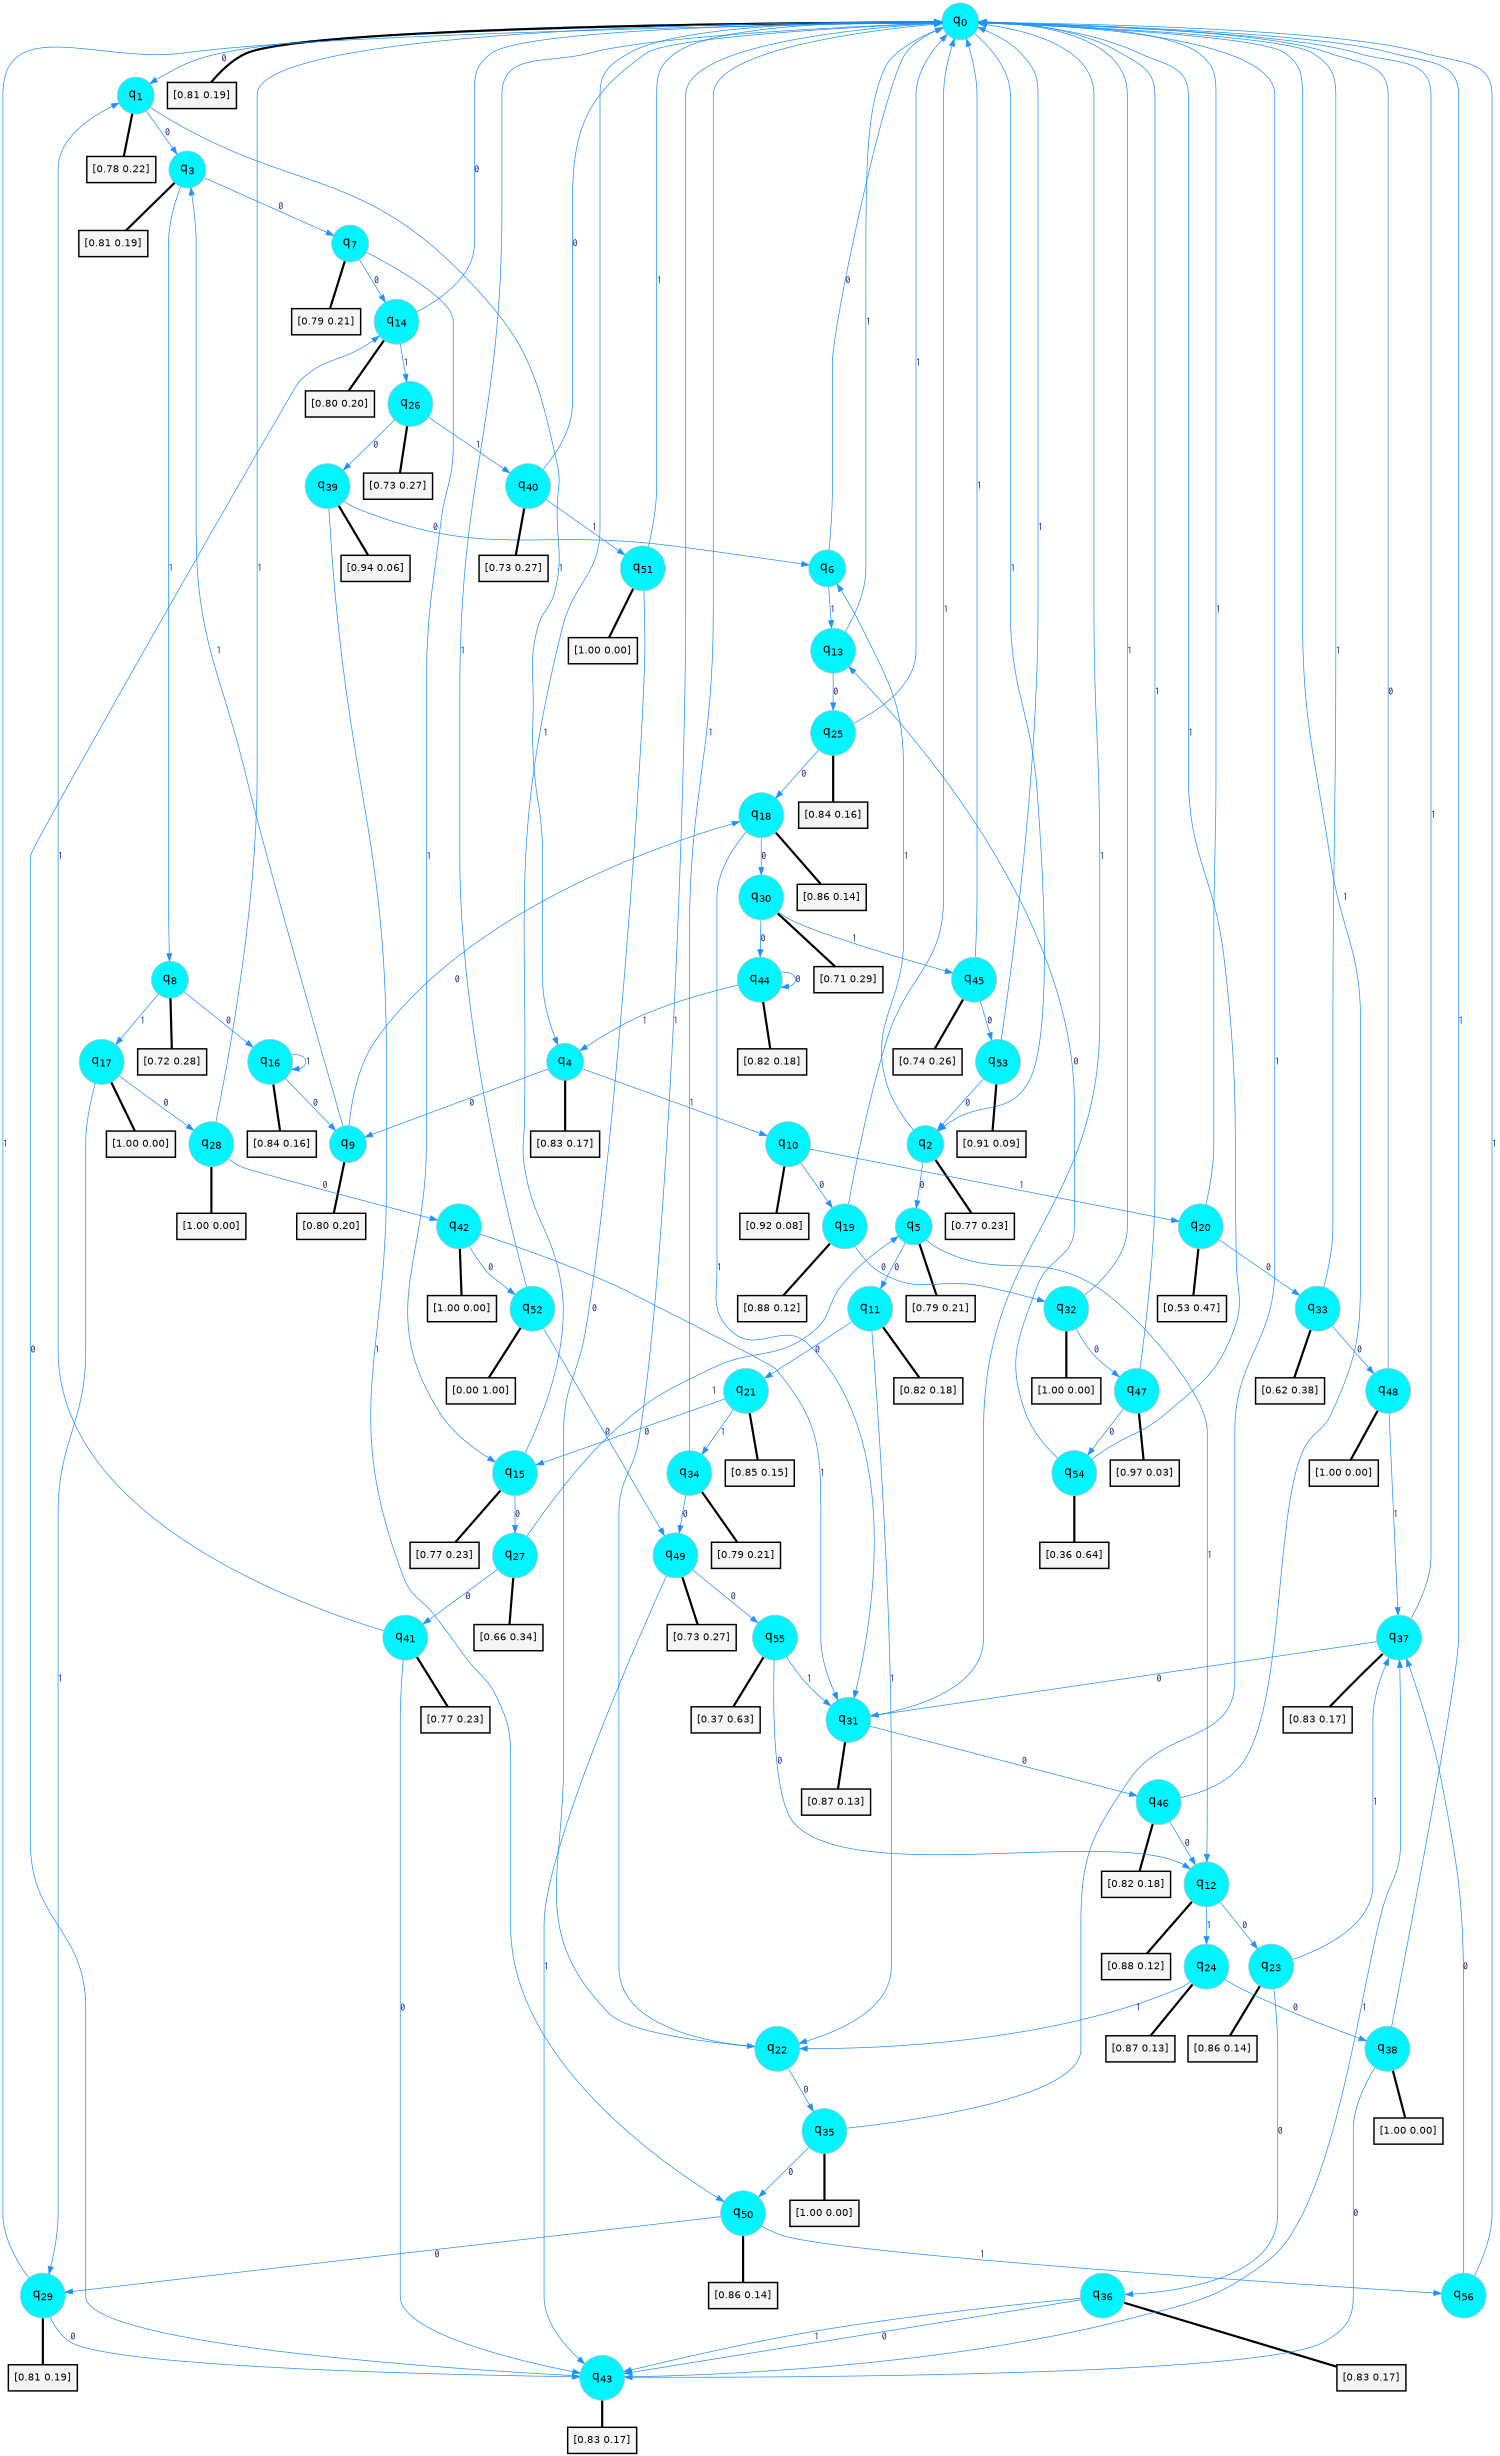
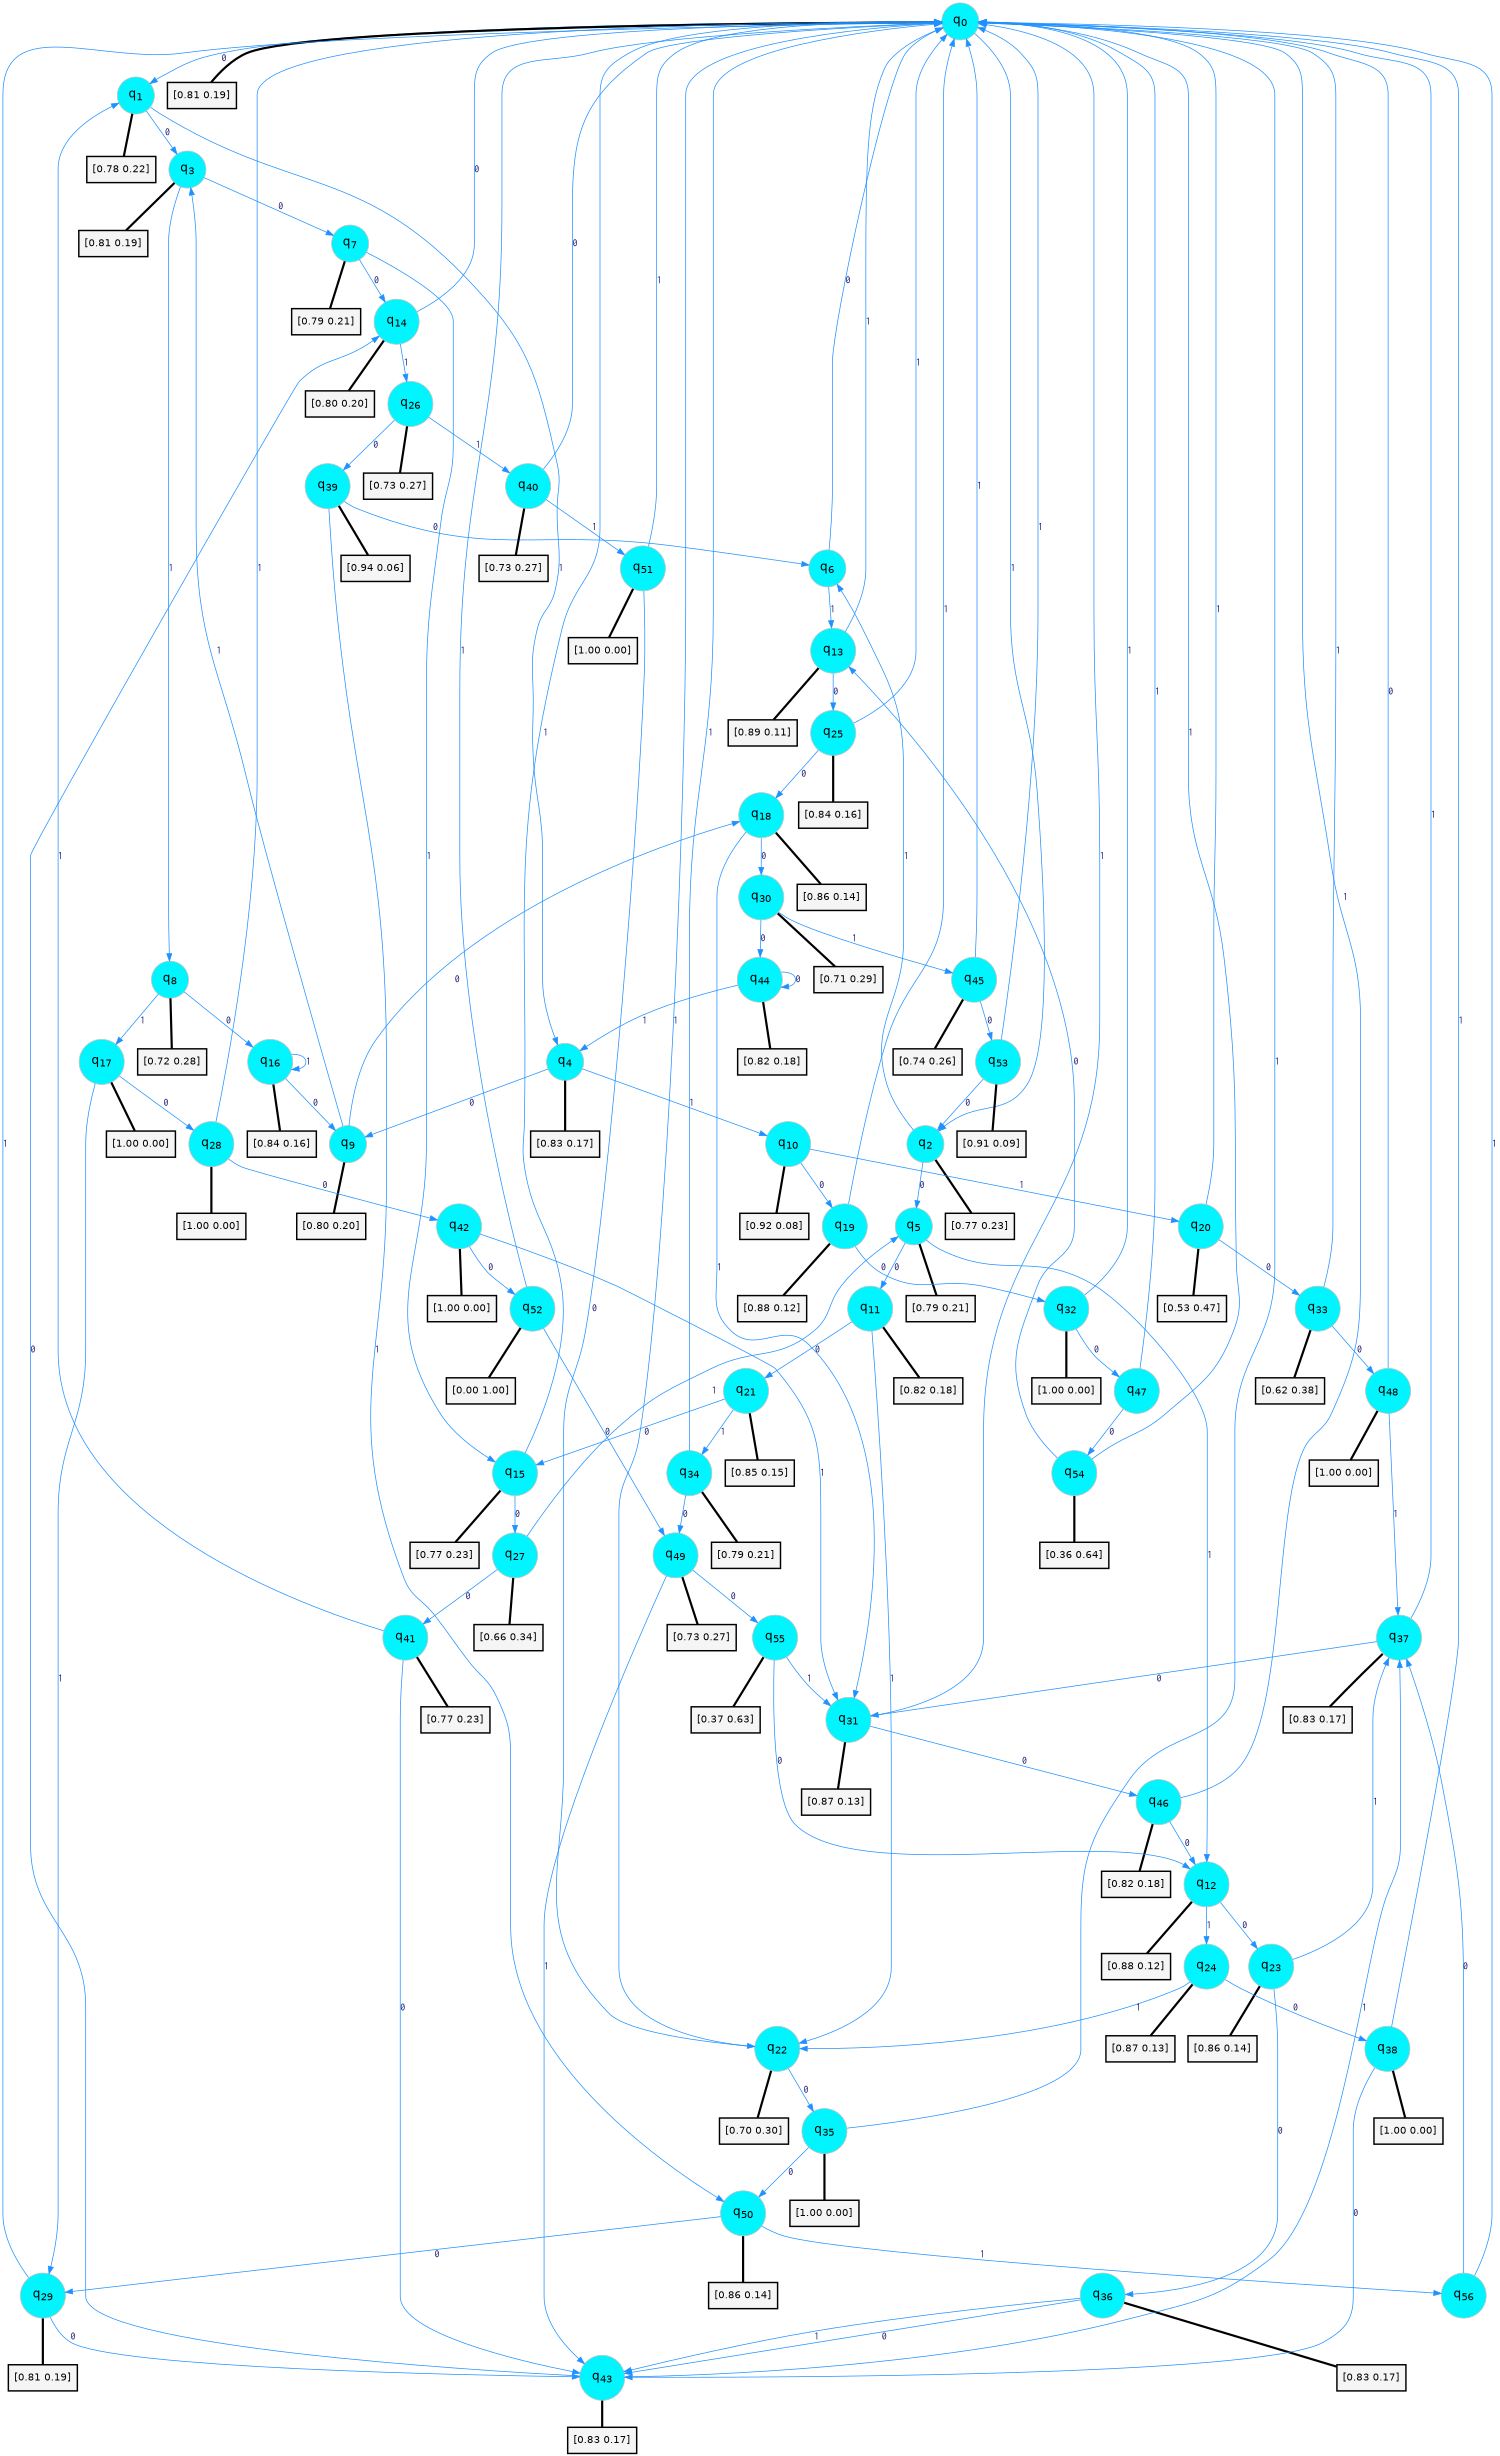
node "[0.89 0.11]": added
node "[0.97 0.03]": removed
node "[0.70 0.30]": added
